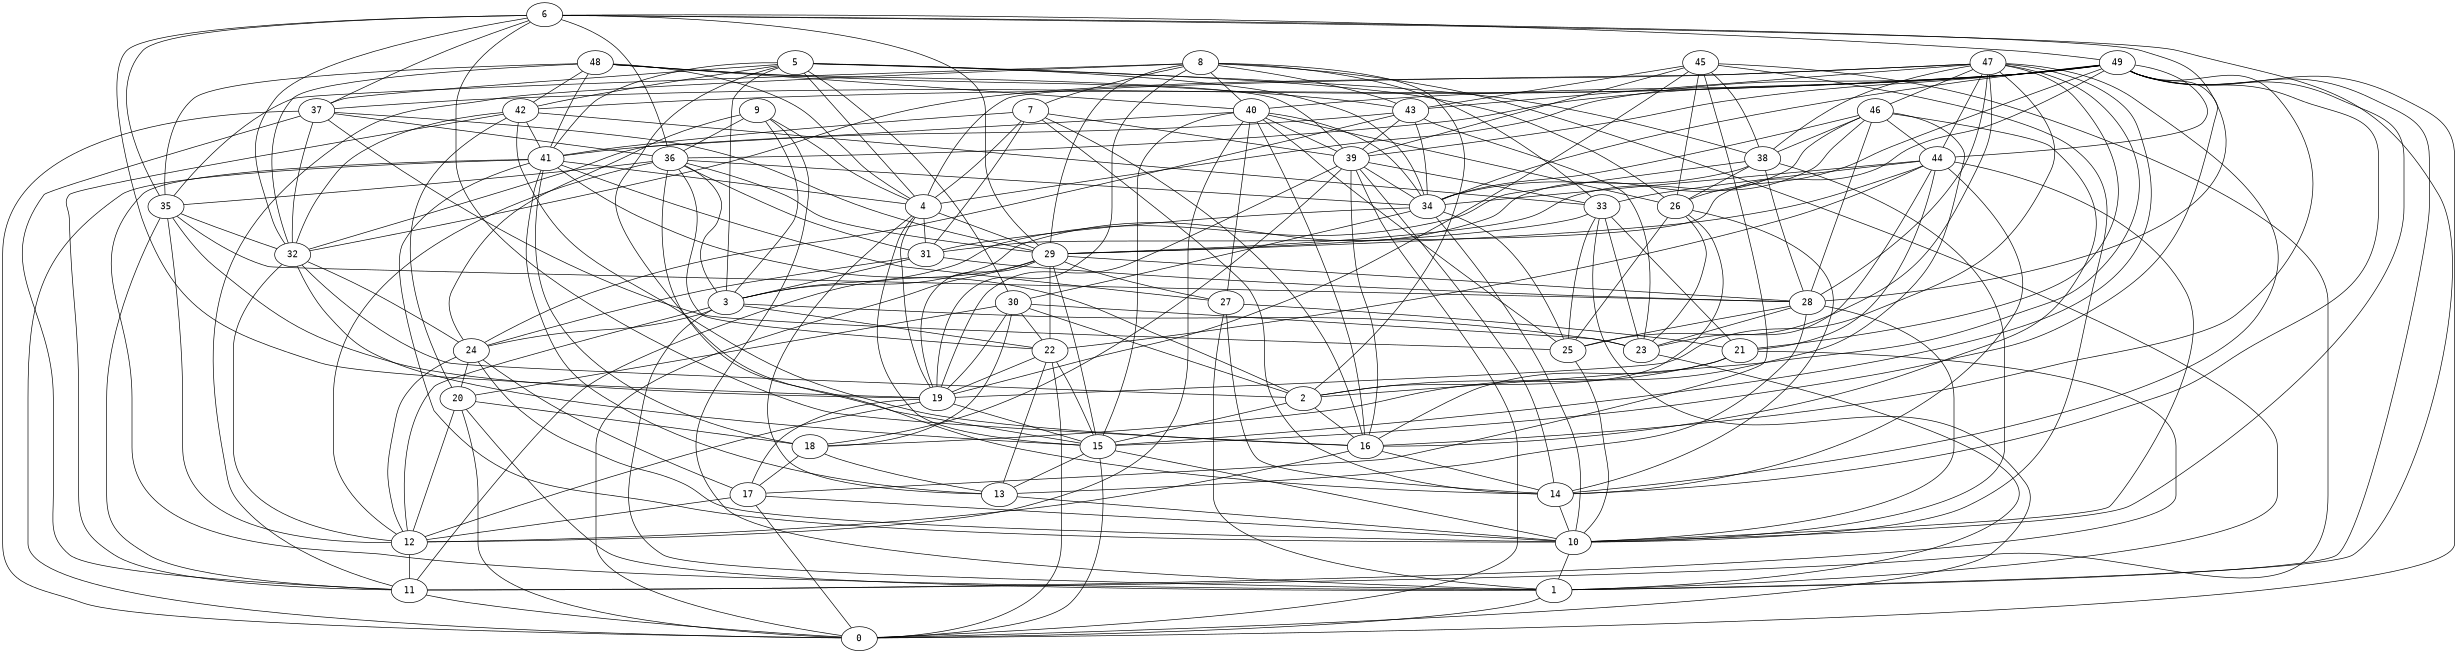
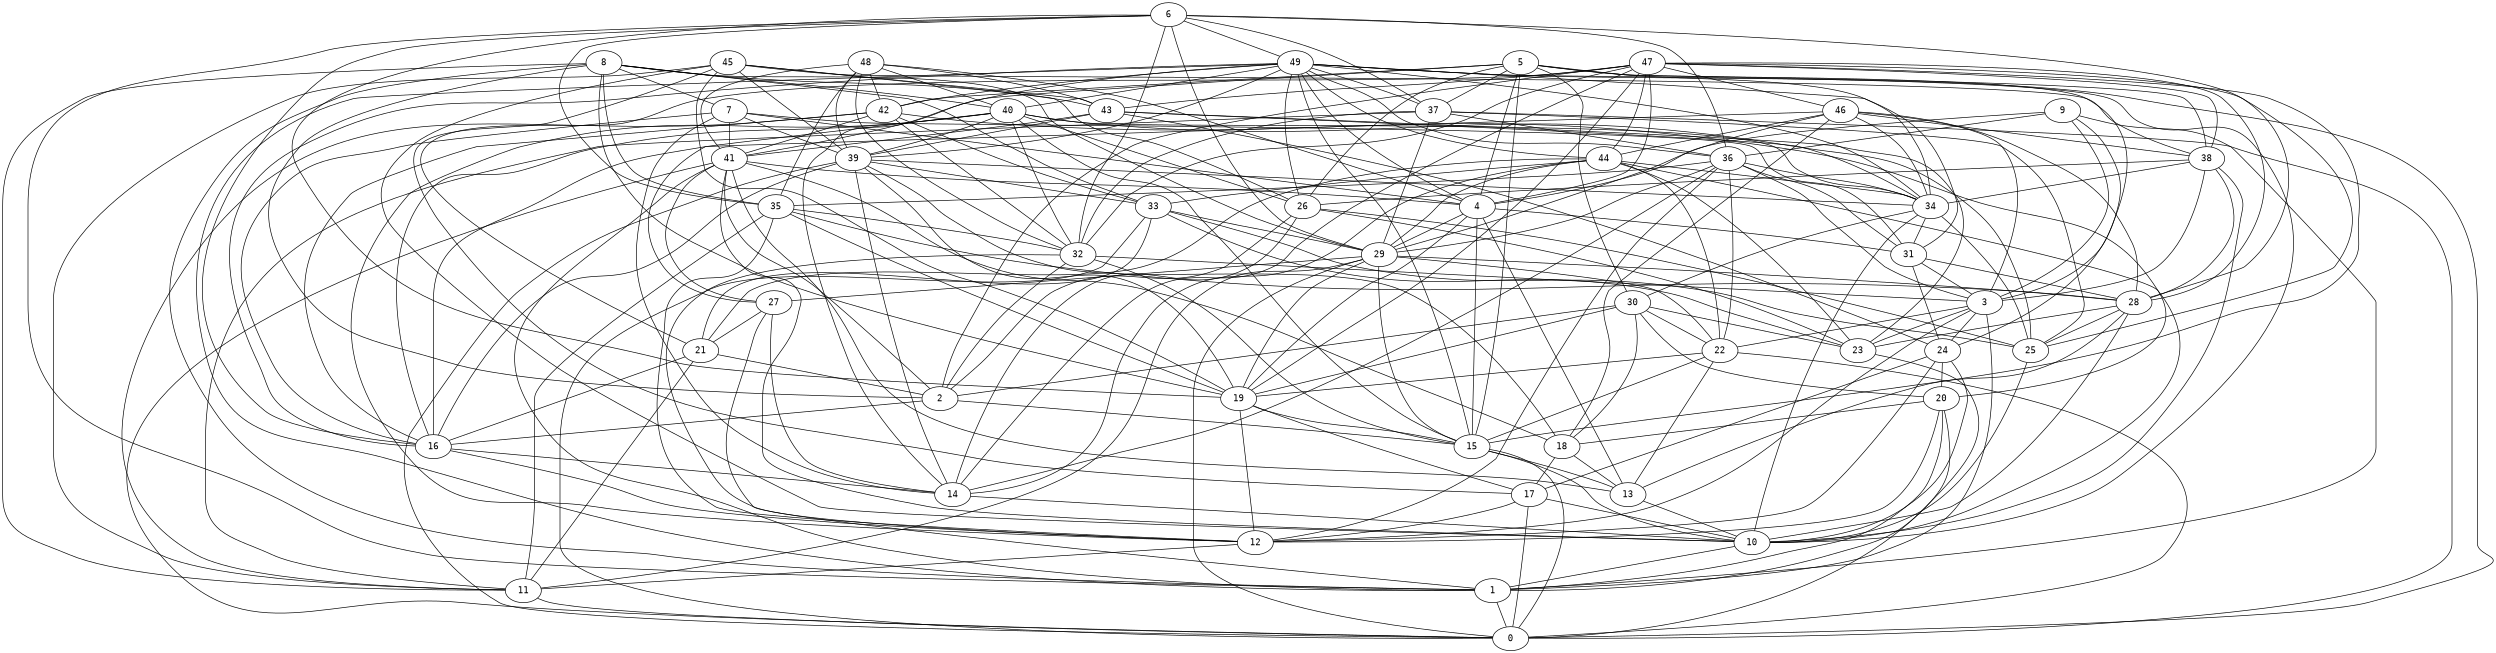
edge "32" -- "24": now "32" -- "3"
